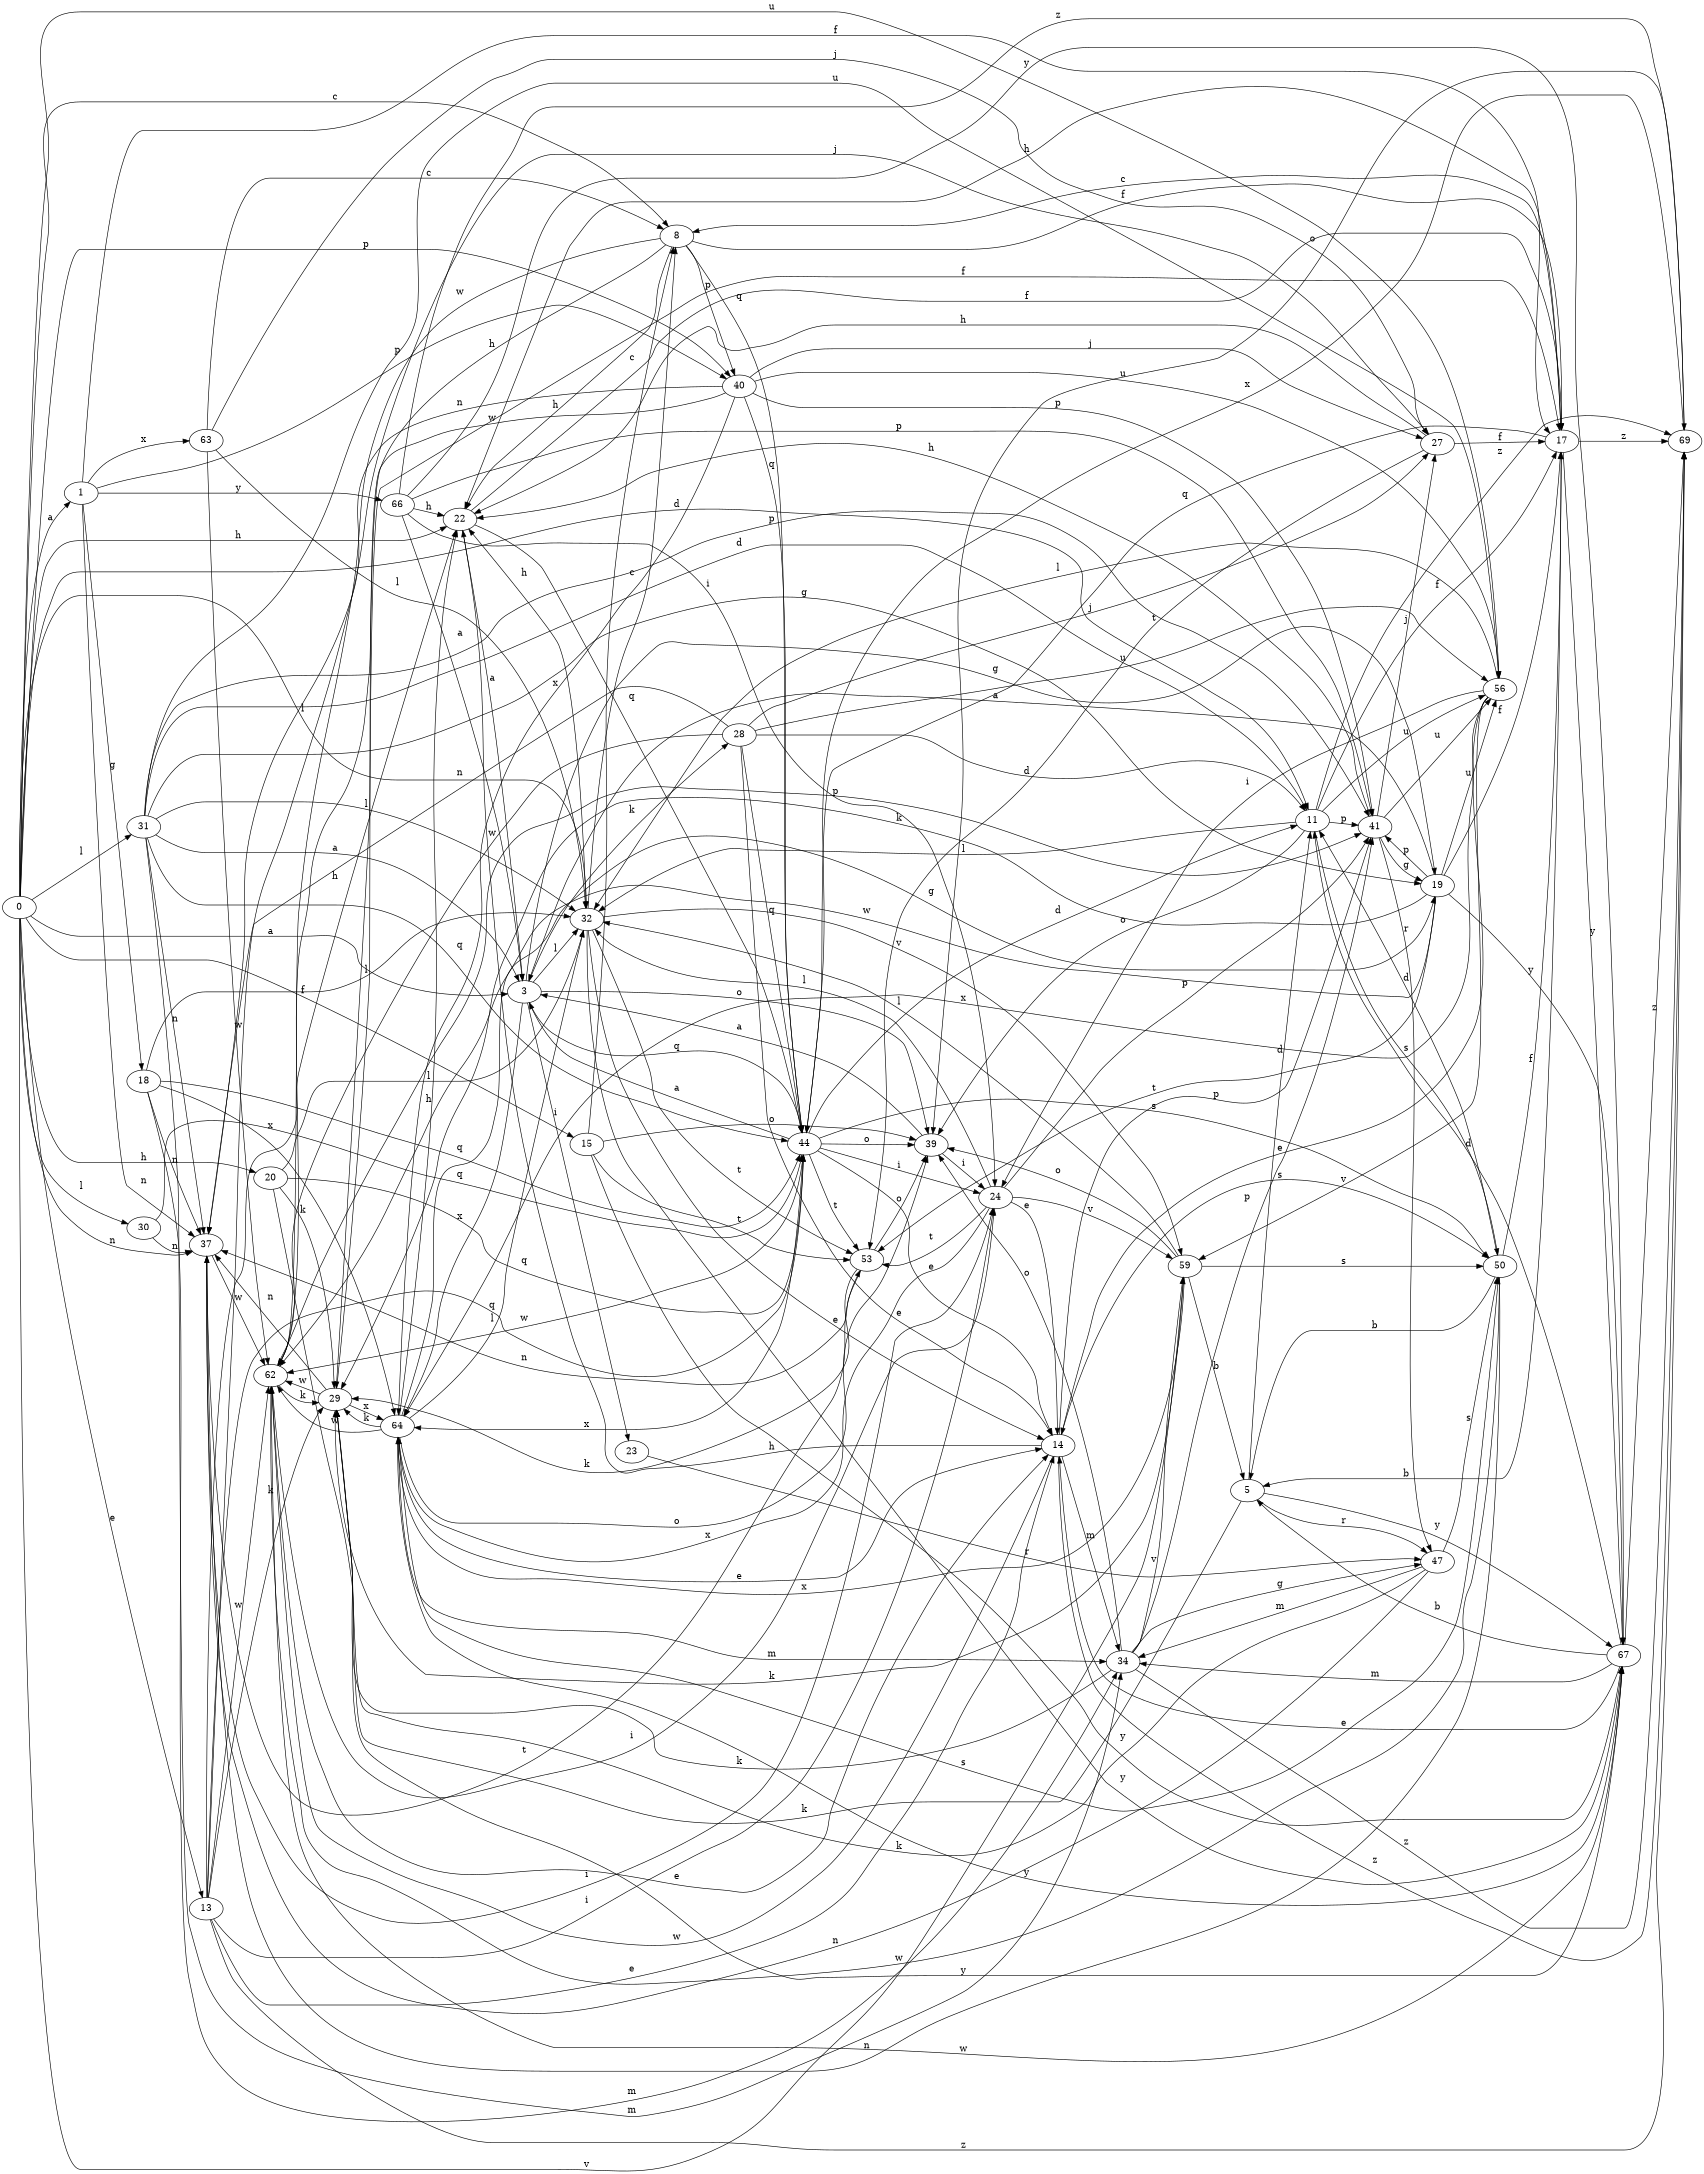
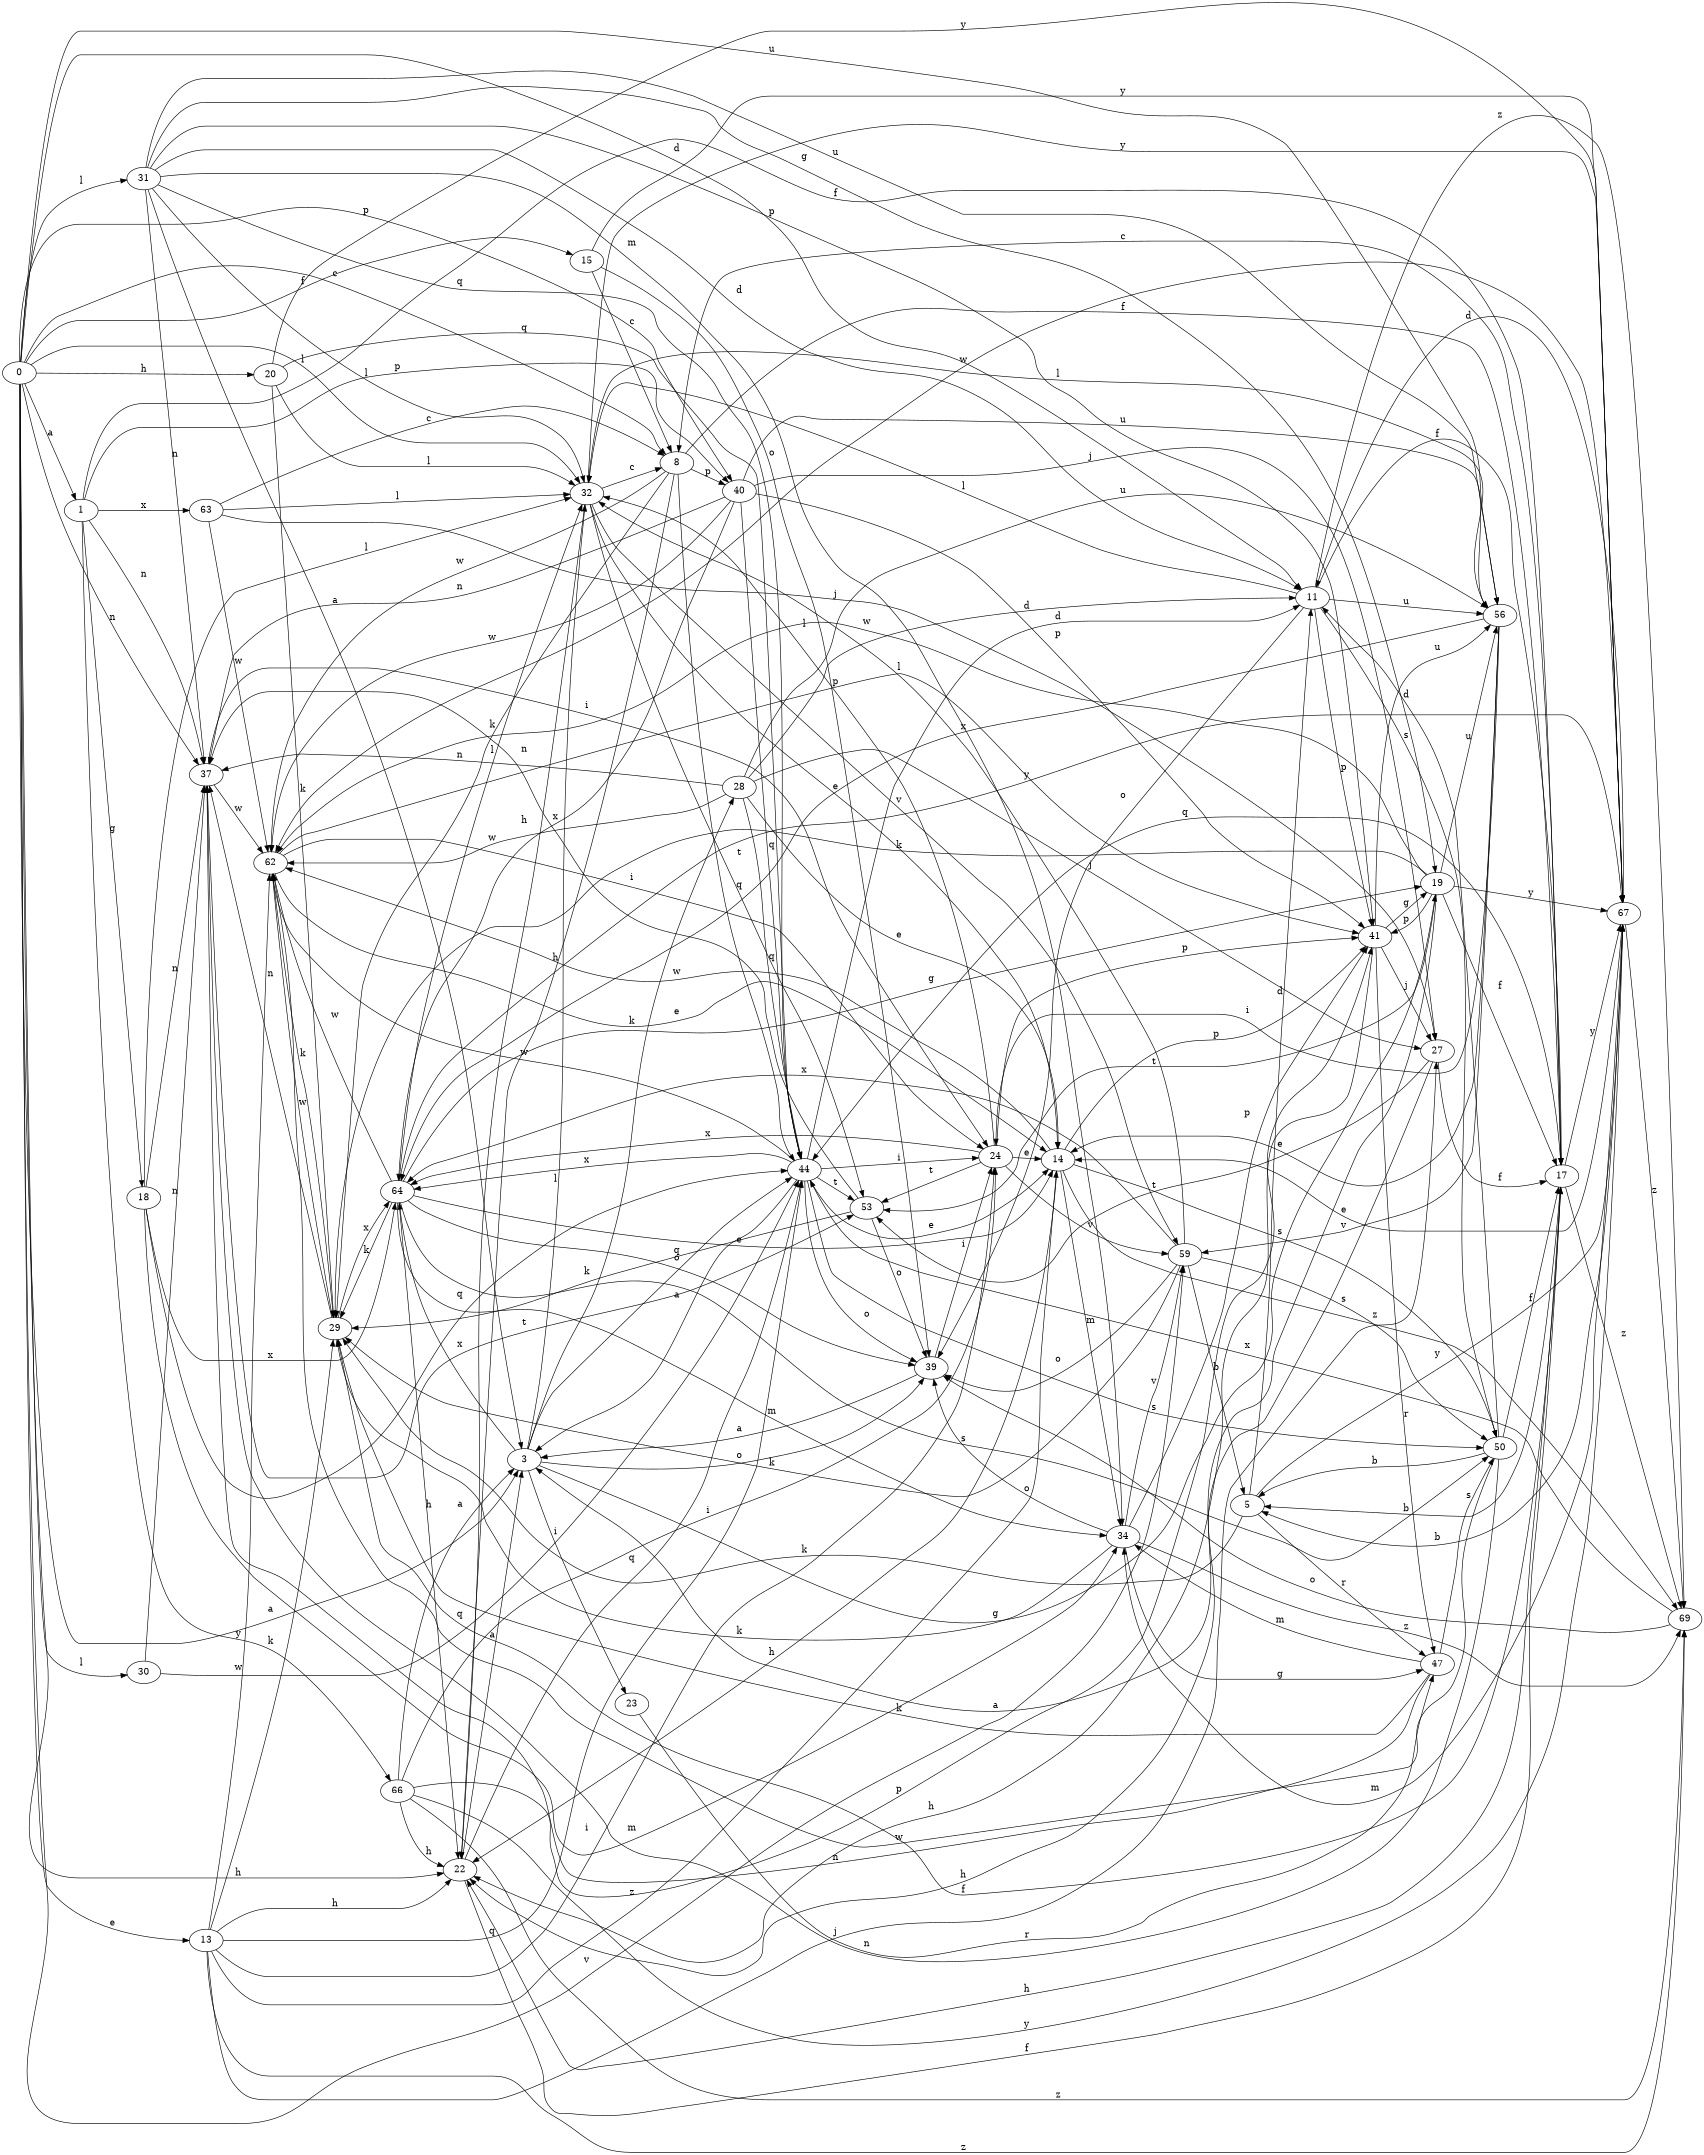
edge "8" -> "29": label "h" -> "k"
edge "15" -> "53": removed, label "t"
edge "13" -> "14": label "e" -> "z"
